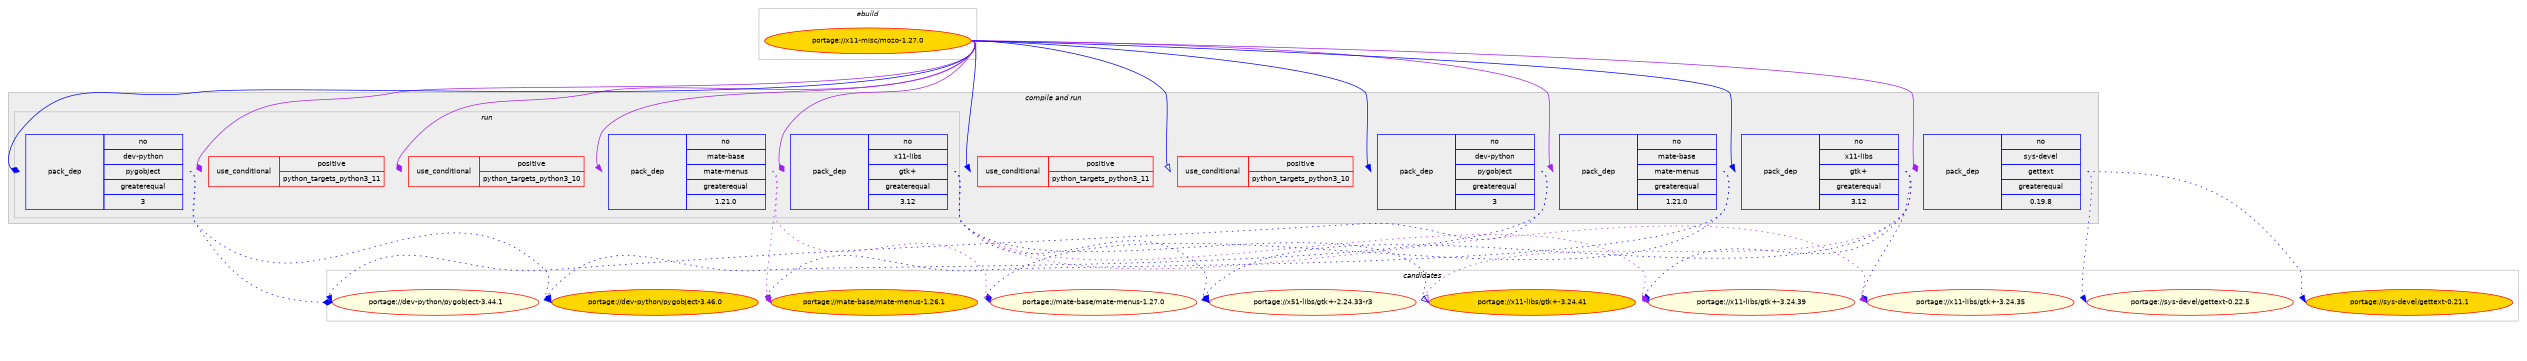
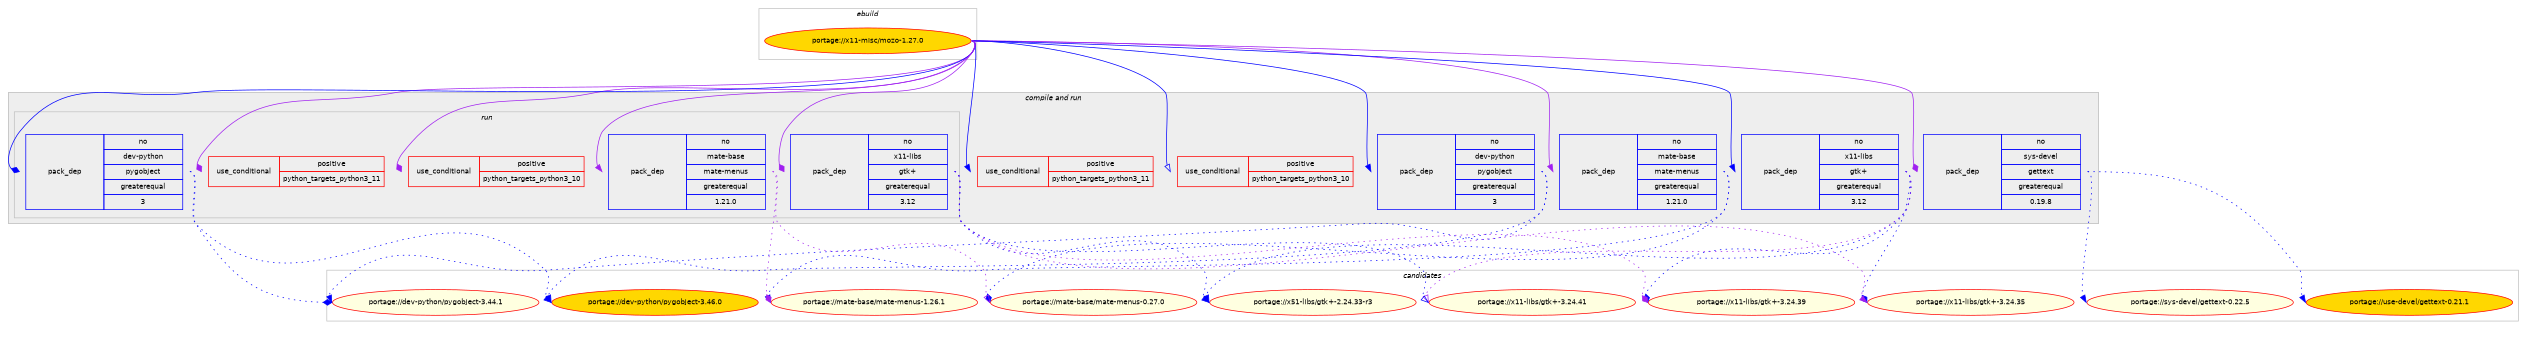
node "portage://mate-base/mate-menus-1.26.1": fillcolor gold -> lightyellow
node "portage://mate-base/mate-menus-1.27.0": label "portage://mate-base/mate-menus-1.27.0" -> "portage://mate-base/mate-menus-0.27.0"
node "portage://x11-libs/gtk+-3.24.41": fillcolor gold -> lightyellow
node "portage://sys-devel/gettext-0.21.1": label "portage://sys-devel/gettext-0.21.1" -> "portage://use-devel/gettext-0.21.1"
